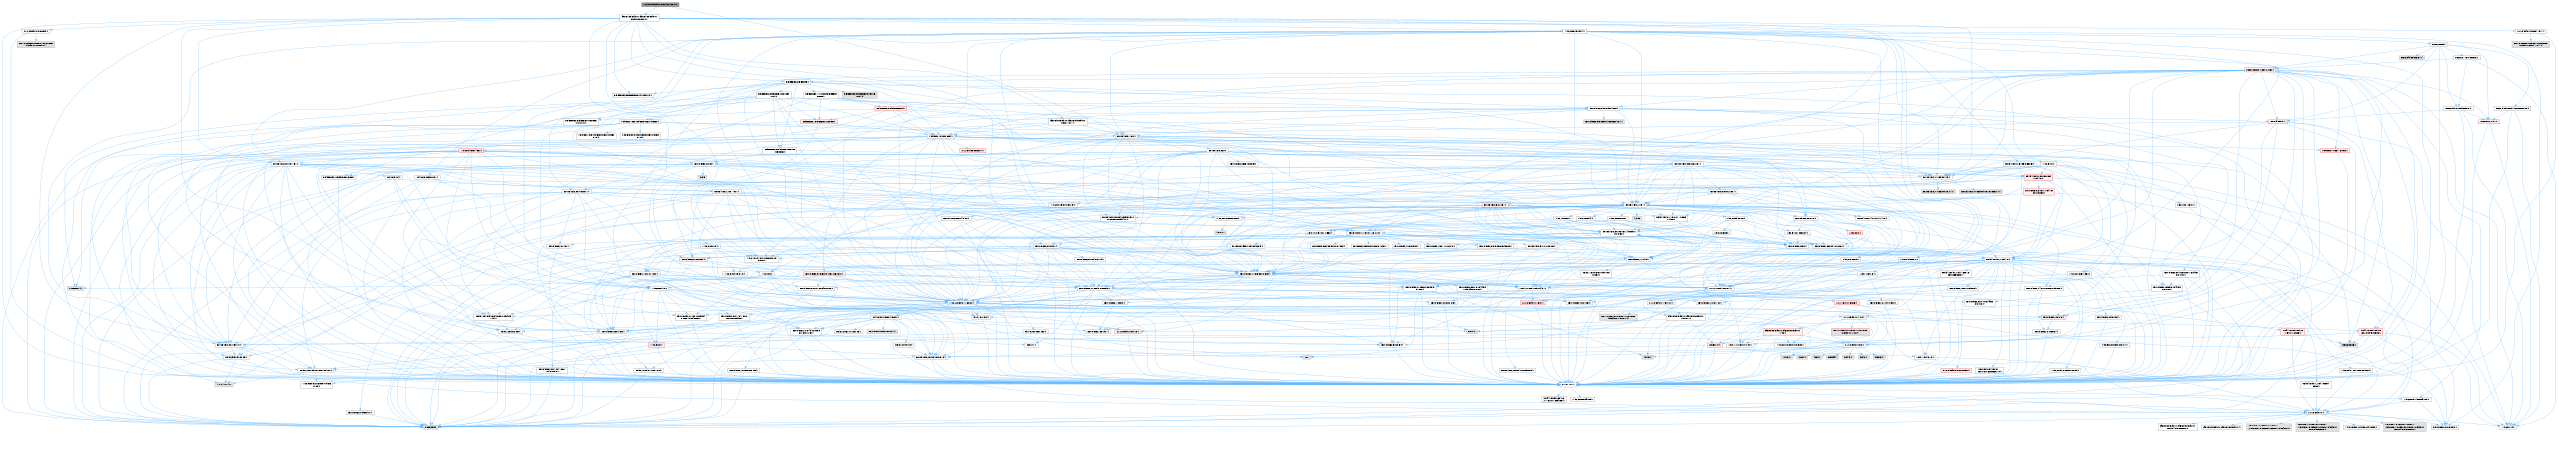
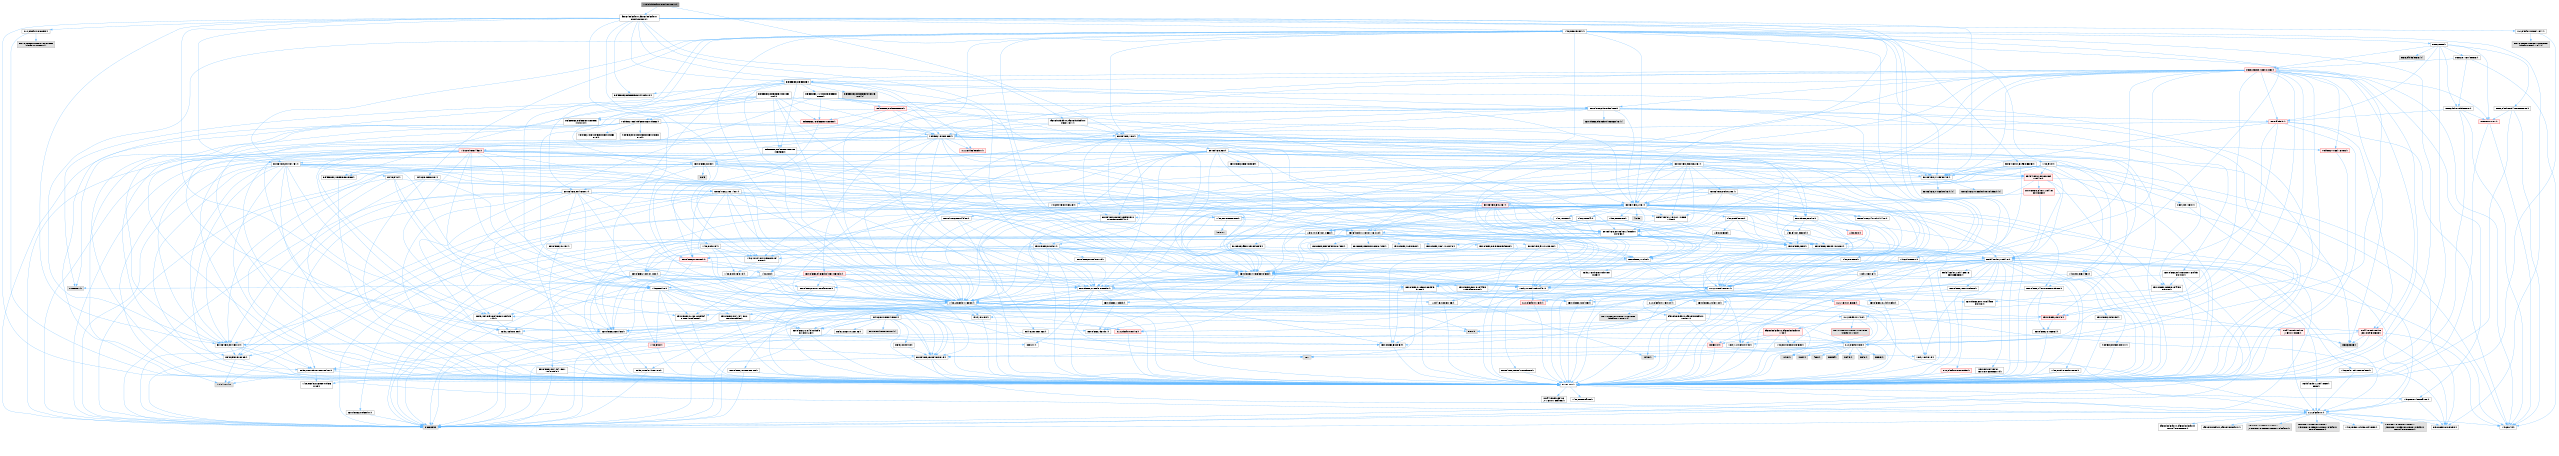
edge "Delegates/Delegate.h" -> "Delegates/DelegateInstances Impl.h": now "Delegates/Delegate.h" -> "HAL/CriticalSection.h"
edge "Algo/Impl/BinaryHeap.h" -> "Templates/IsArray.h": now "Algo/Impl/BinaryHeap.h" -> "type_traits"
node "Templates/IsPODType.h": label "Templates/IsPODType.h" -> "Archive/IsPODType.h"
